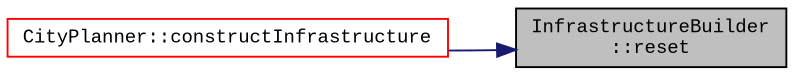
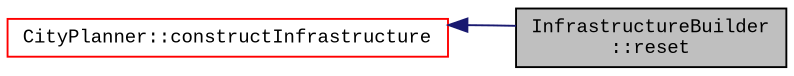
edge "CityPlanner::constructInfrastructure" -> "InfrastructureBuilder ::reset": reversed
